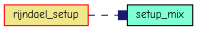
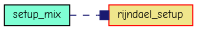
edge "rijndael_setup" -> "setup_mix": reversed
